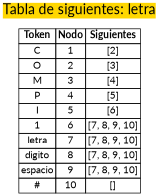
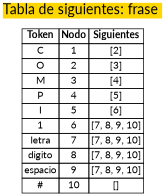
node "Tabla de siguientes: letra": label "Tabla de siguientes: letra" -> "Tabla de siguientes: frase"
